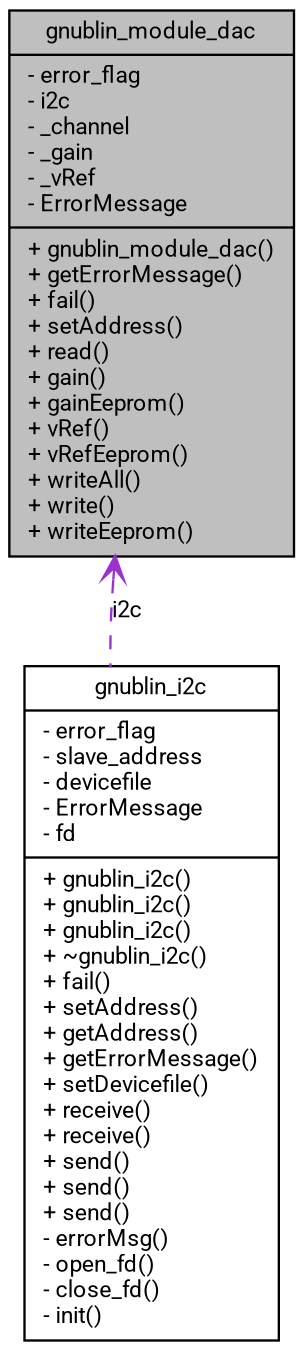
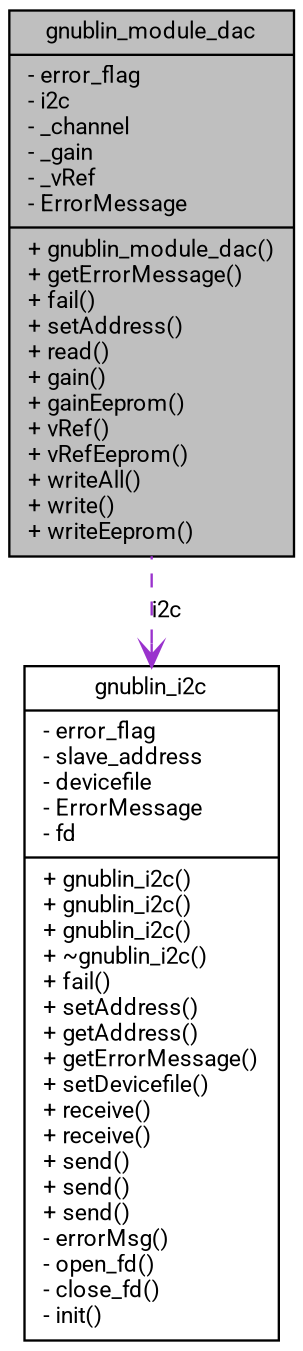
edge "gnublin_i2c" -> "gnublin_module_dac": reversed
